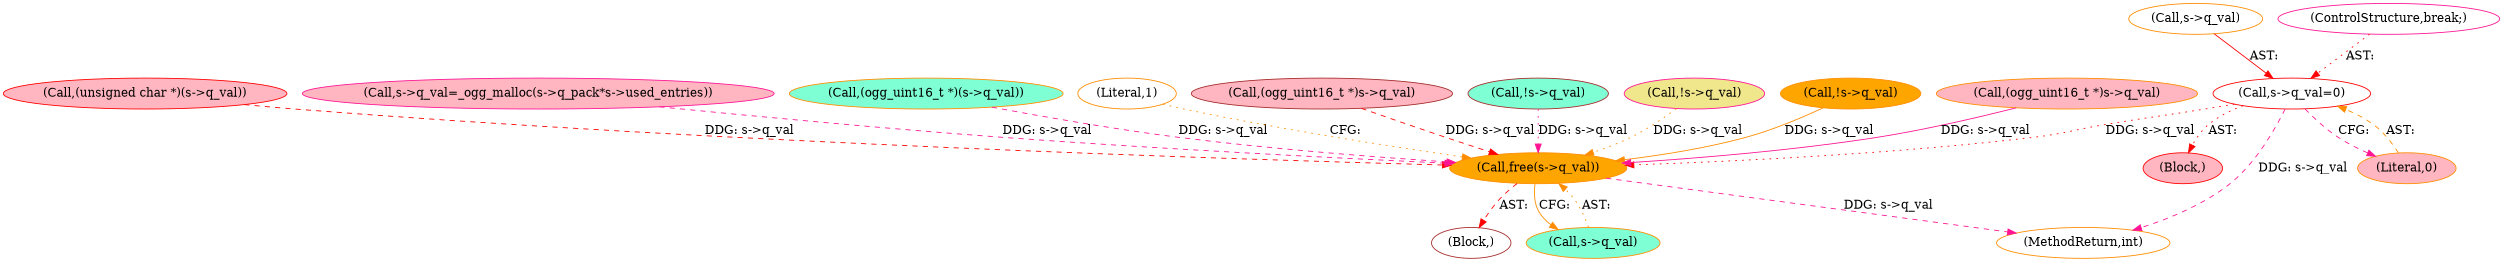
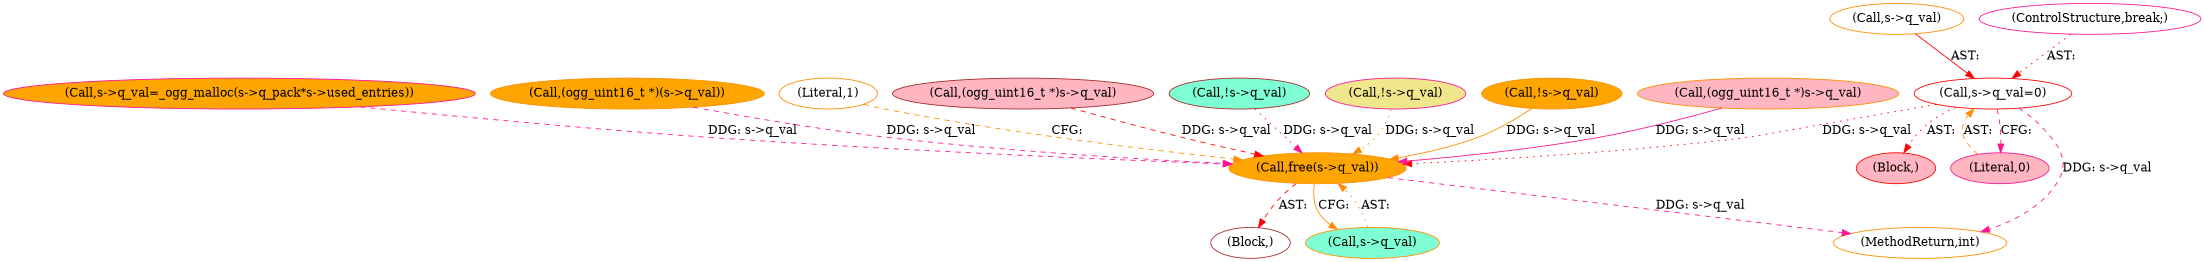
node "(Call,(unsigned char *)(s->q_val))": removed
node "(Call,s->q_val=_ogg_malloc(s->q_pack*s->used_entries))": fillcolor lightpink -> orange
node "(Call,(ogg_uint16_t *)(s->q_val))": fillcolor aquamarine -> orange
edge "(Literal,1)" -> "(Call,free(s->q_val))": style dotted -> dashed
node "(Literal,0)": color darkorange -> deeppink
